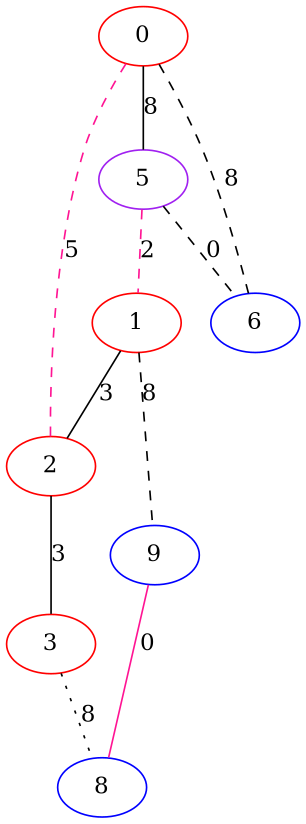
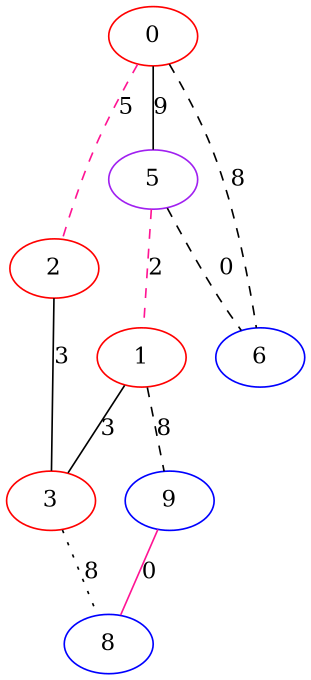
edge "0" -- "5": label "8" -> "9"
edge "1" -- "2": now "1" -- "3"
